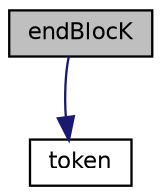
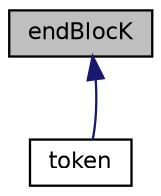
edge "endBlocK" -> "token": reversed
